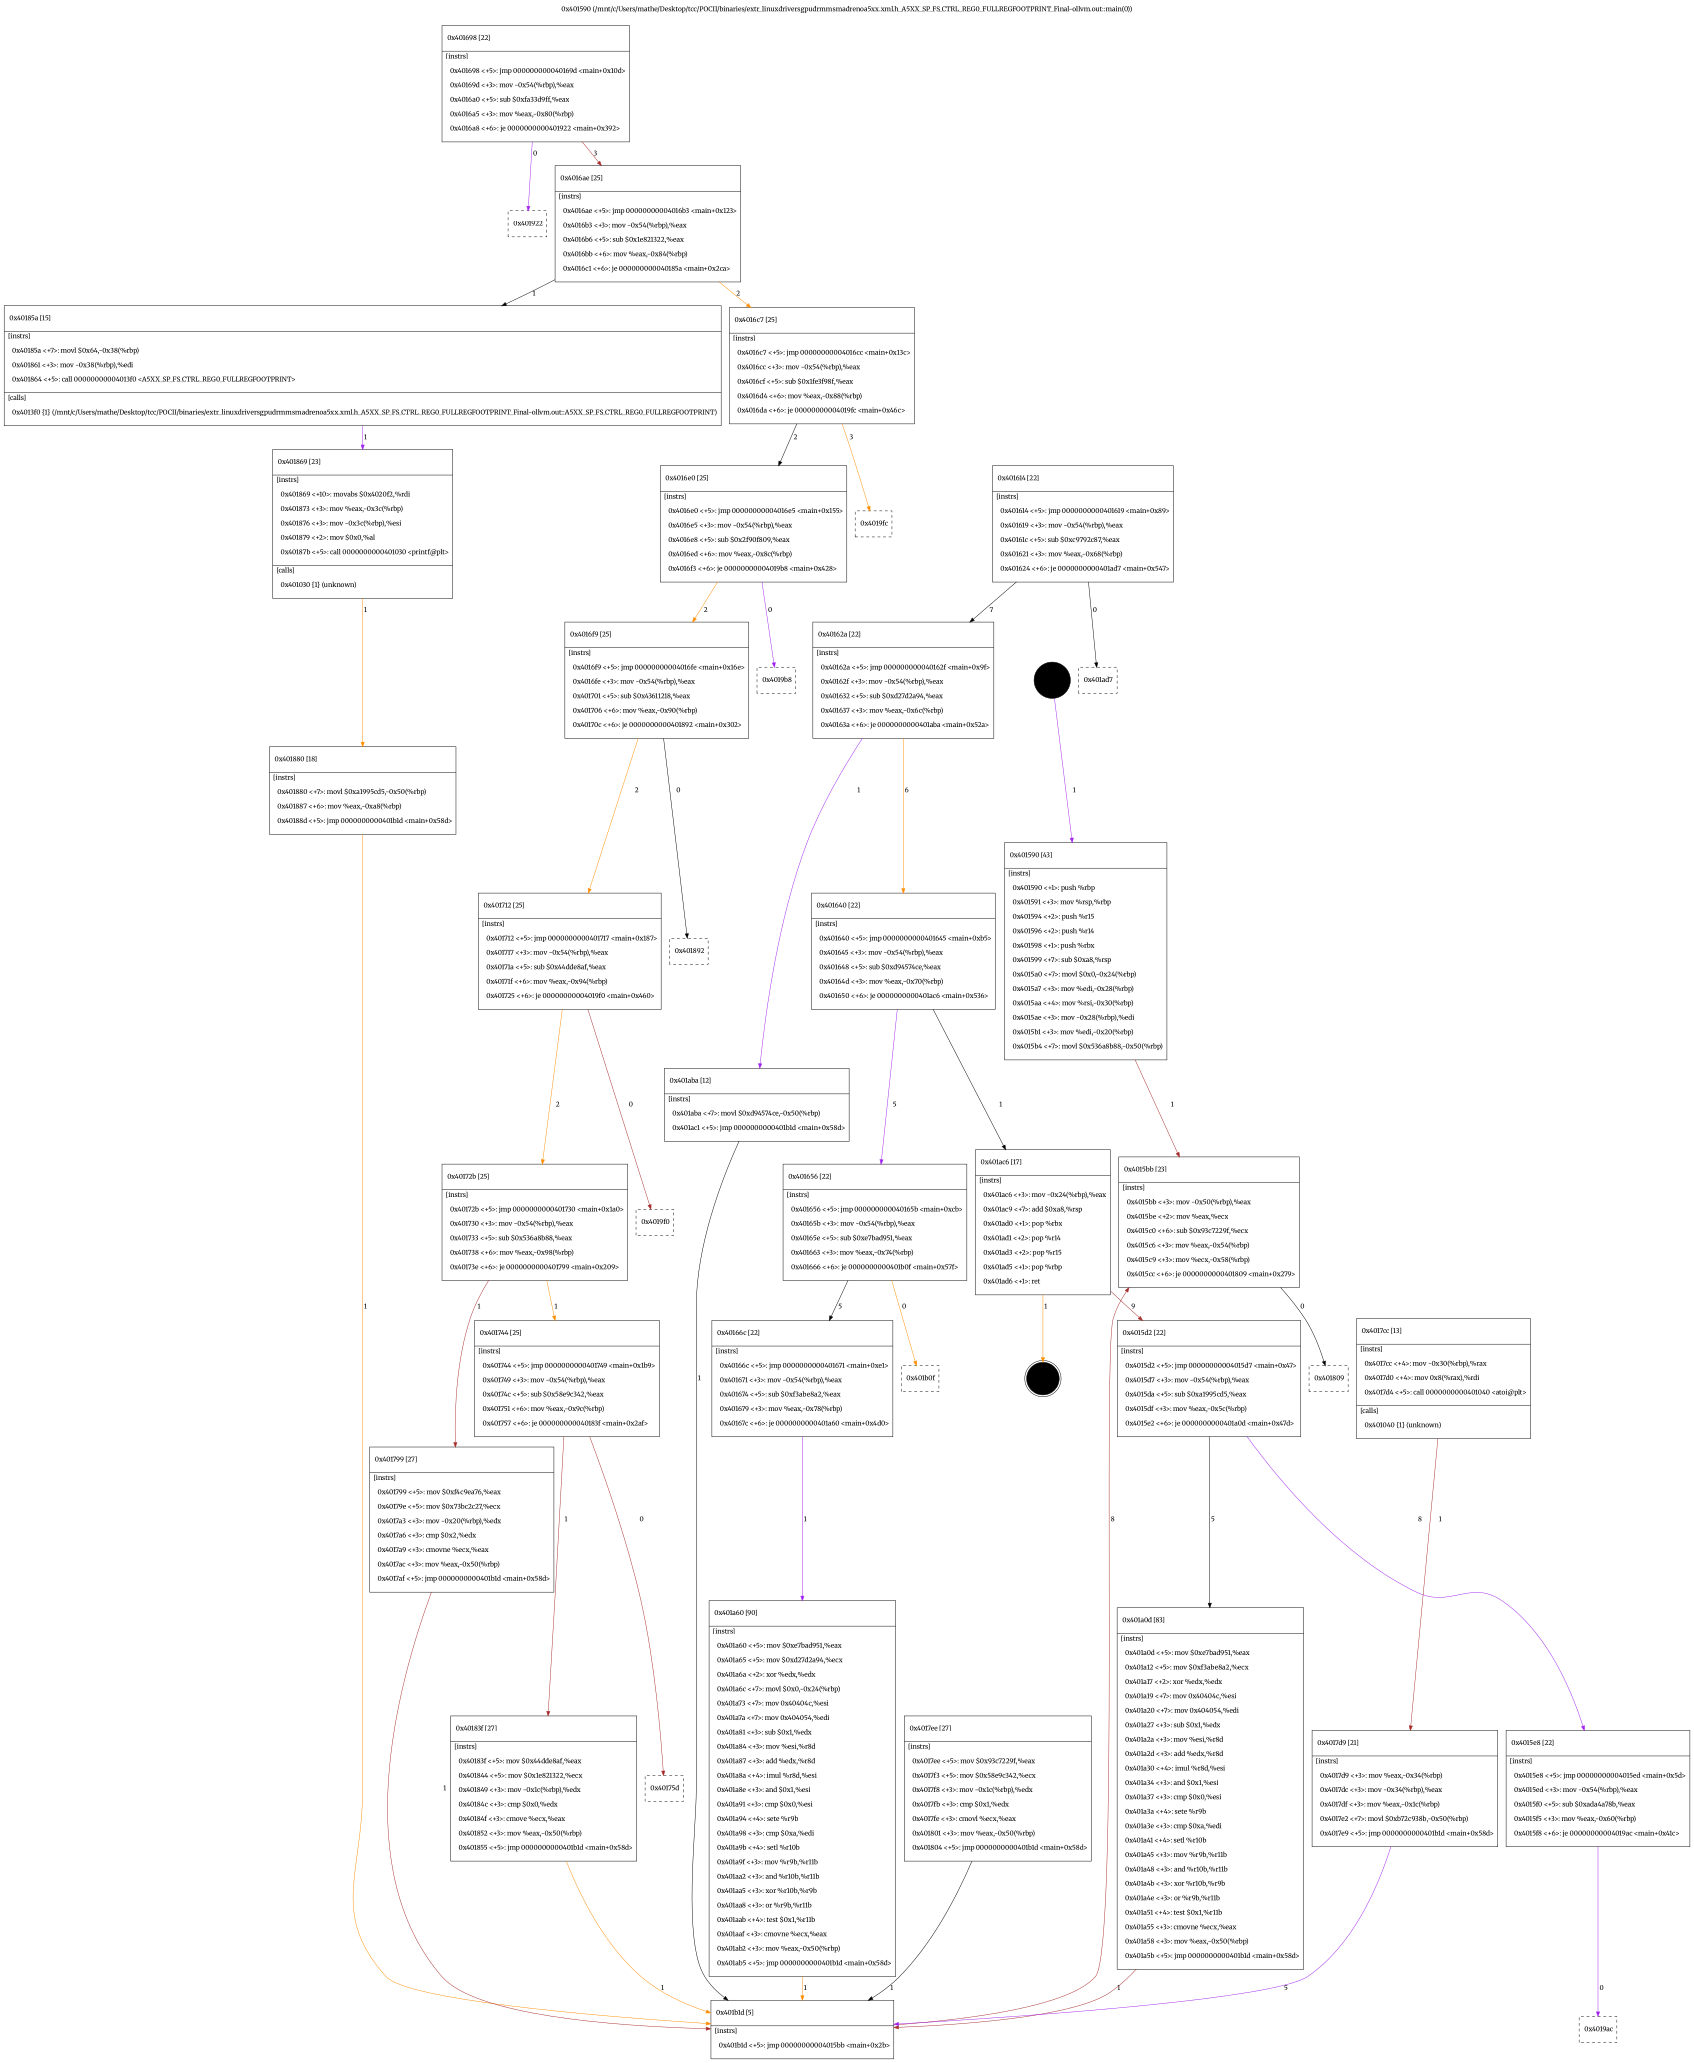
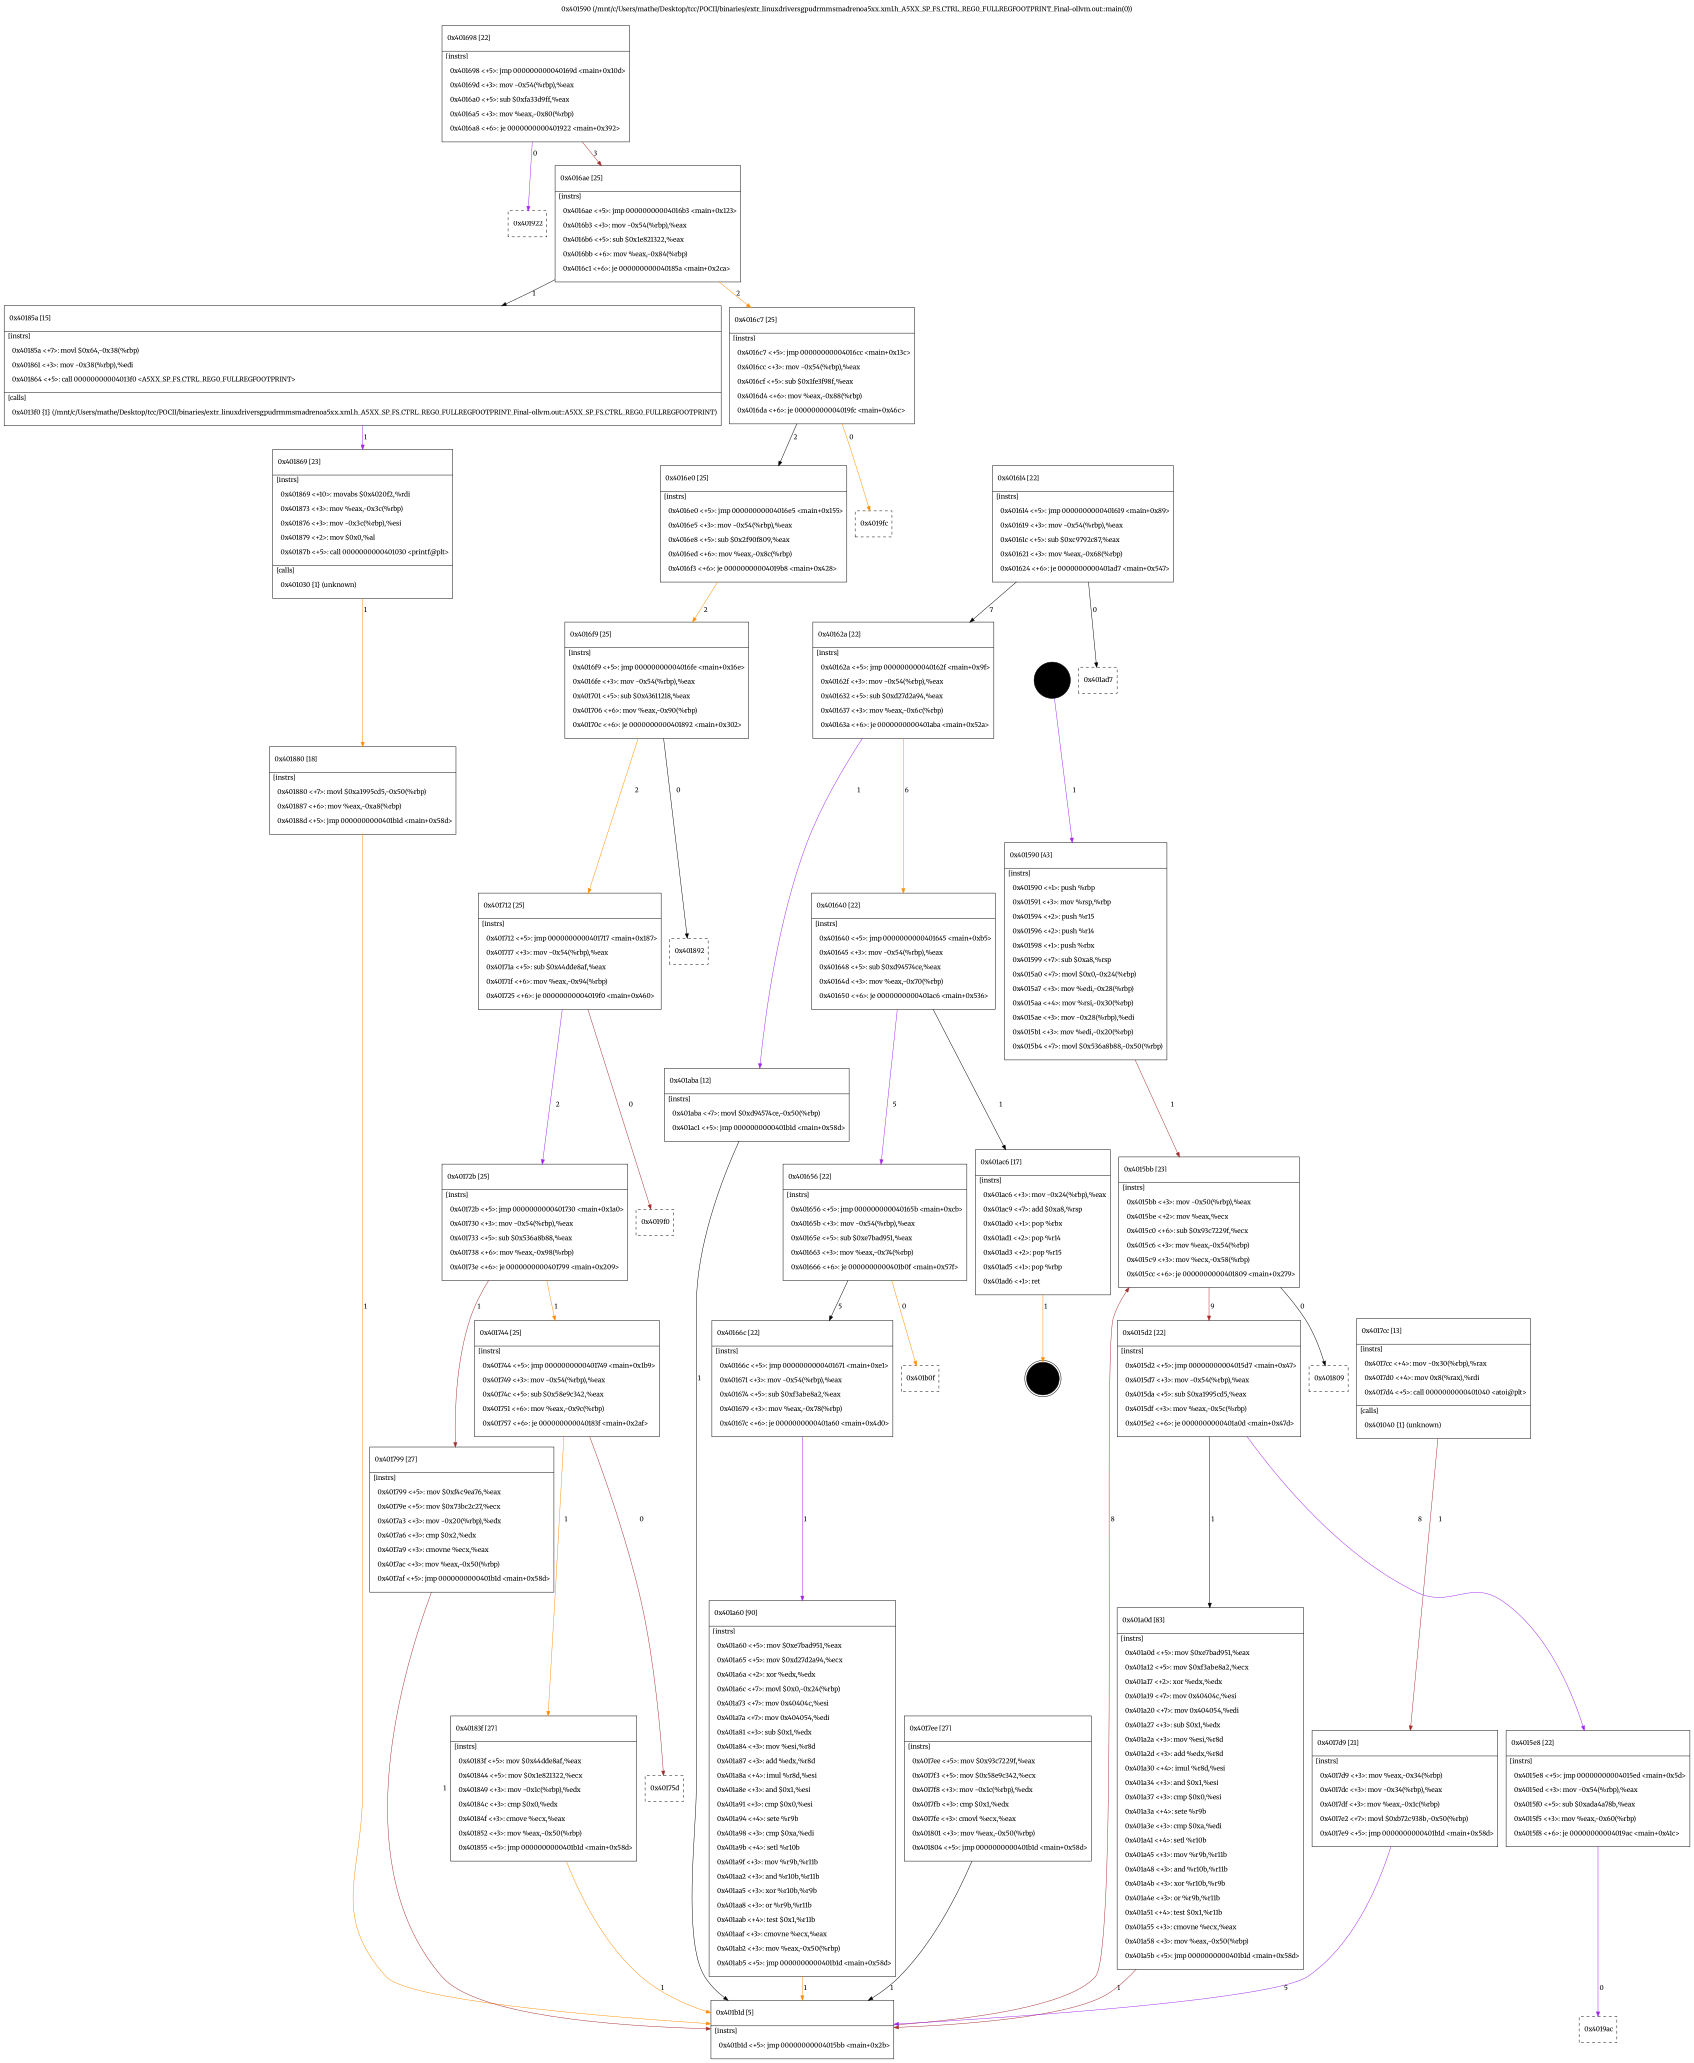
edge "0x4016c7 [25]" -> "0x4019fc": label " 3" -> " 0"
node "0x4019b8": removed
edge "0x401712 [25]" -> "0x40172b [25]": color darkorange -> purple
edge "0x401ac6 [17]" -> "0x4015d2 [22]": now "0x4015bb [23]" -> "0x4015d2 [22]"
edge "0x4015d2 [22]" -> "0x401a0d [83]": label " 5" -> " 1"
edge "0x401744 [25]" -> "0x40183f [27]": color brown -> darkorange
